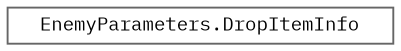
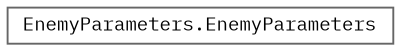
node "EnemyParameters.DropItemInfo": label "EnemyParameters.DropItemInfo" -> "EnemyParameters.EnemyParameters"
